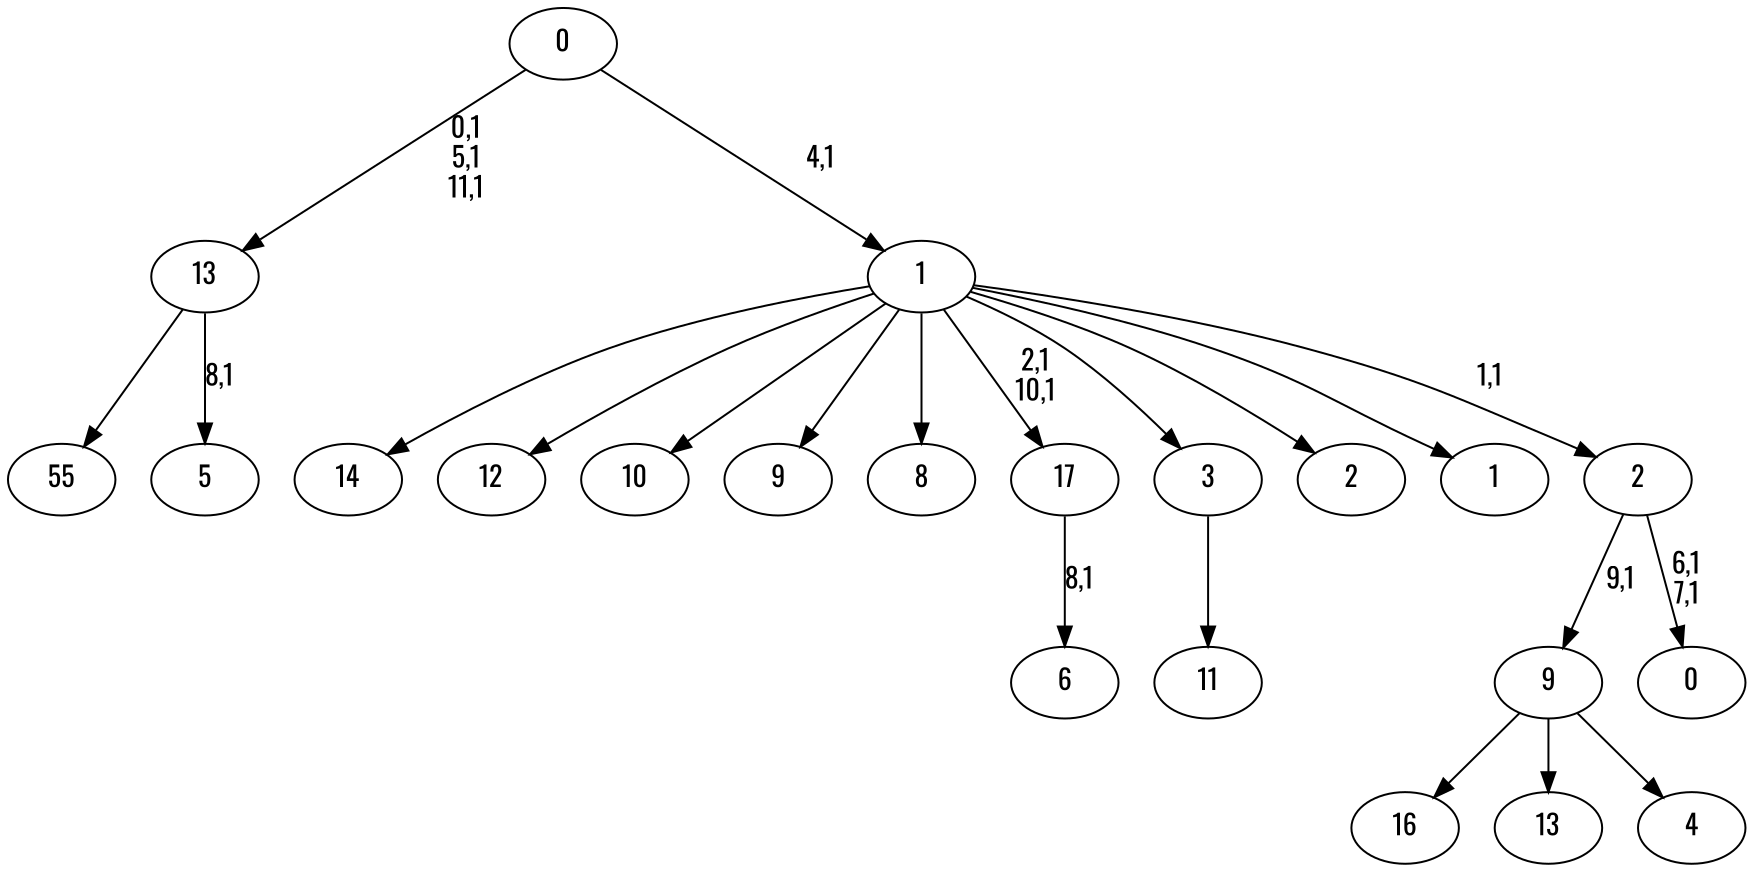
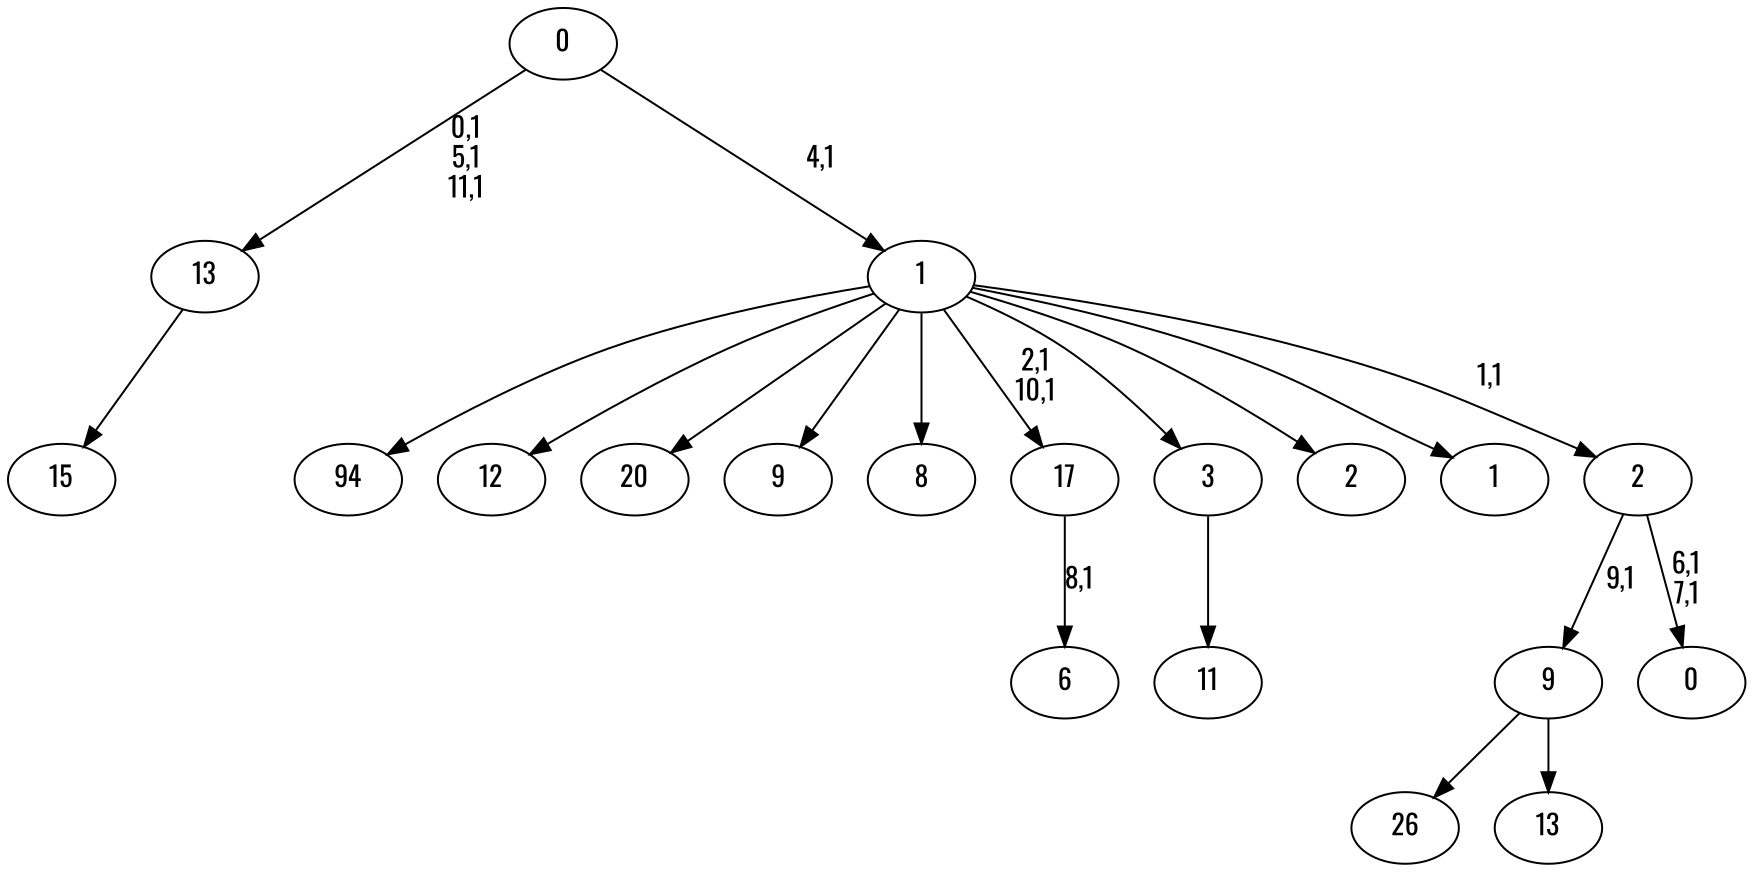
node "55": label "55" -> "15"
node "5": removed
node "14": label "14" -> "94"
node "10": label "10" -> "20"
node "16": label "16" -> "26"
node "4": removed
